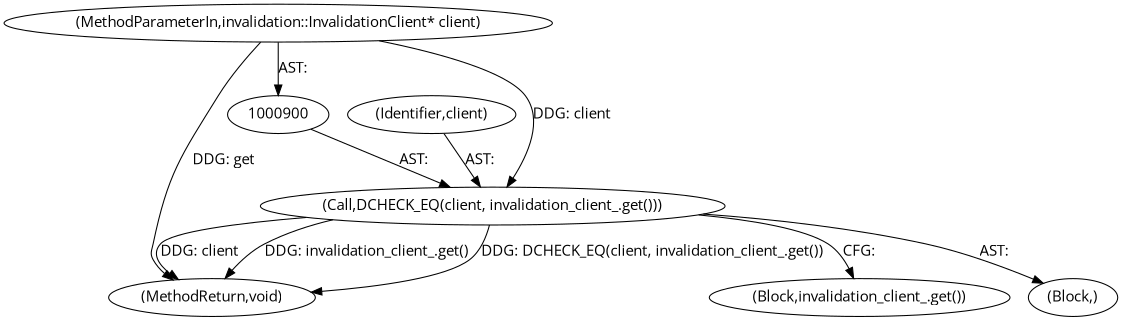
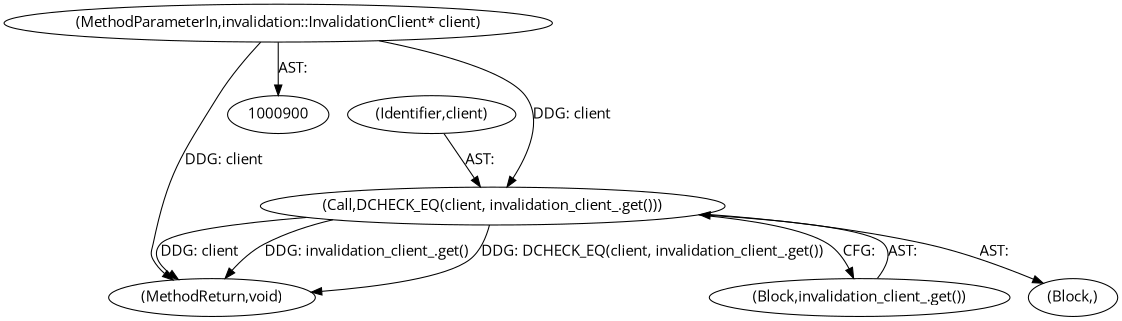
edge "1000900" -> "(Call,DCHECK_EQ(client, invalidation_client_.get()))": now "(Block,invalidation_client_.get())" -> "(Call,DCHECK_EQ(client, invalidation_client_.get()))"
edge "(MethodParameterIn,invalidation::InvalidationClient* client)" -> "(MethodReturn,void)": label "DDG: get" -> "DDG: client"
